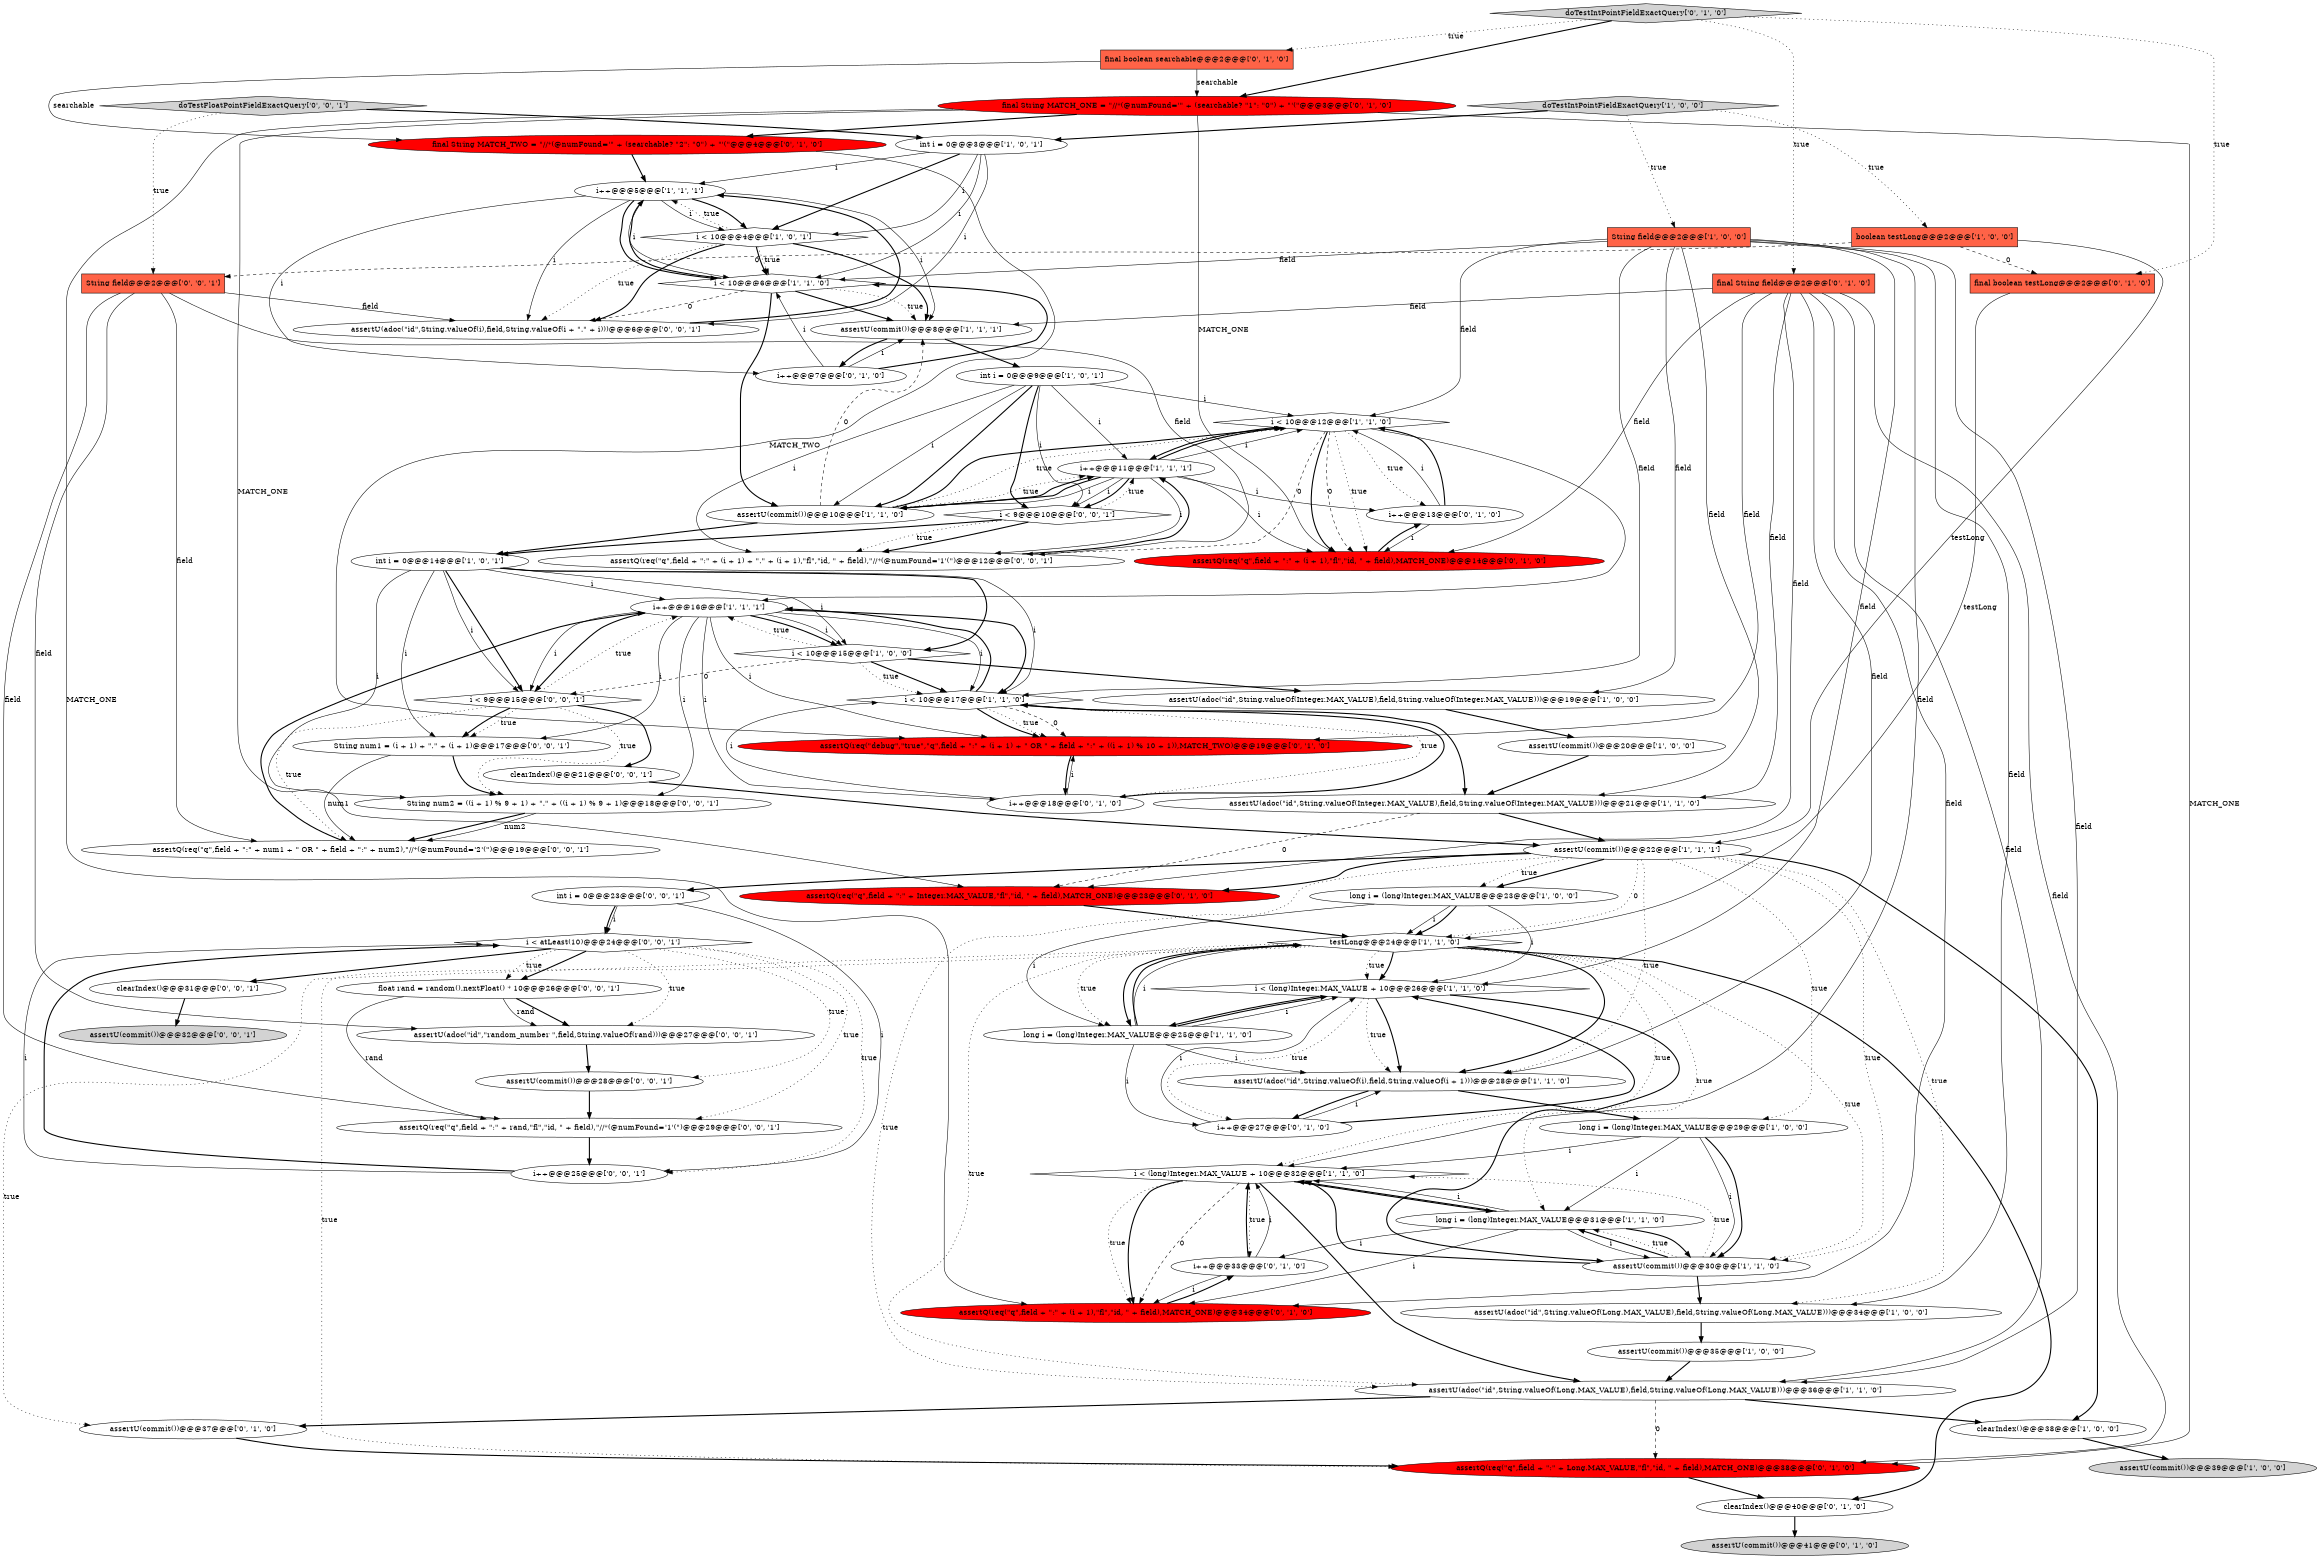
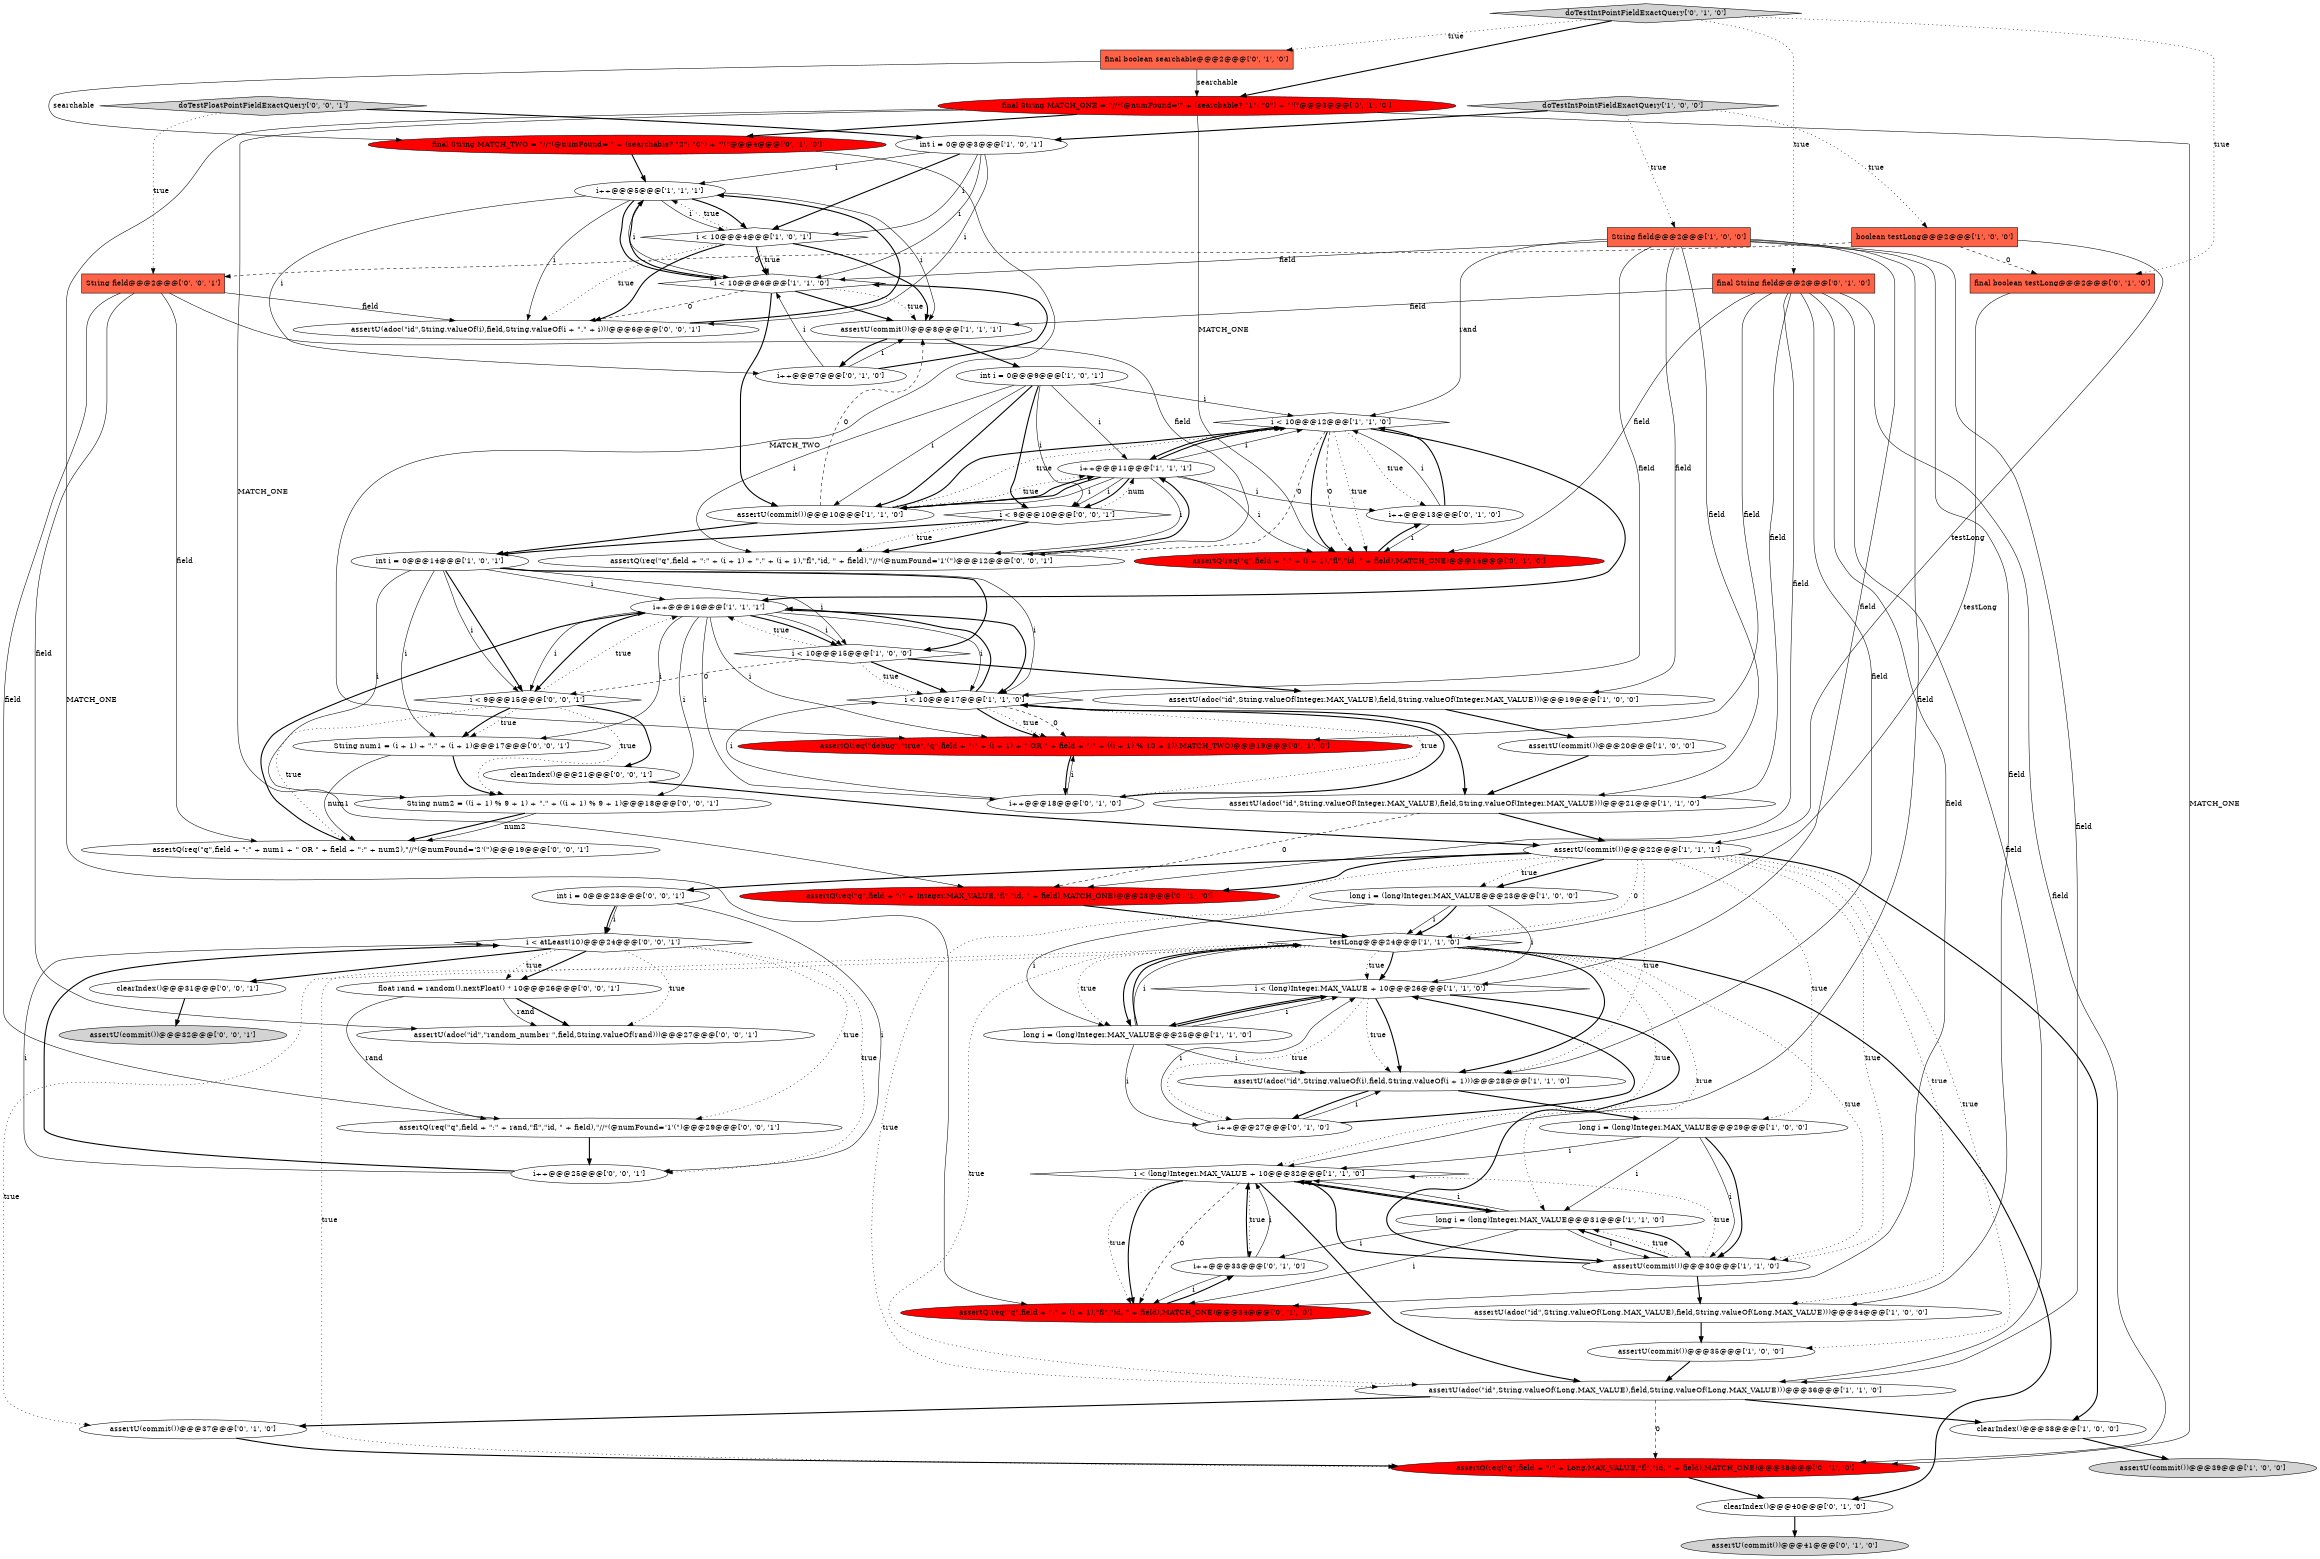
edge "String field@@@2@@@['1', '0', '0']" -> "i < 10@@@12@@@['1', '1', '0']": label "field" -> "rand"
edge "i < 9@@@10@@@['0', '0', '1']" -> "i++@@@11@@@['1', '1', '1']": label "true" -> "num"
edge "i < 10@@@12@@@['1', '1', '0']" -> "i++@@@16@@@['1', '1', '1']": style solid -> bold
node "assertU(commit())@@@28@@@['0', '0', '1']": removed
edge "assertU(commit())@@@22@@@['1', '1', '1']" -> "assertU(commit())@@@35@@@['1', '0', '0']": added, label "true"
